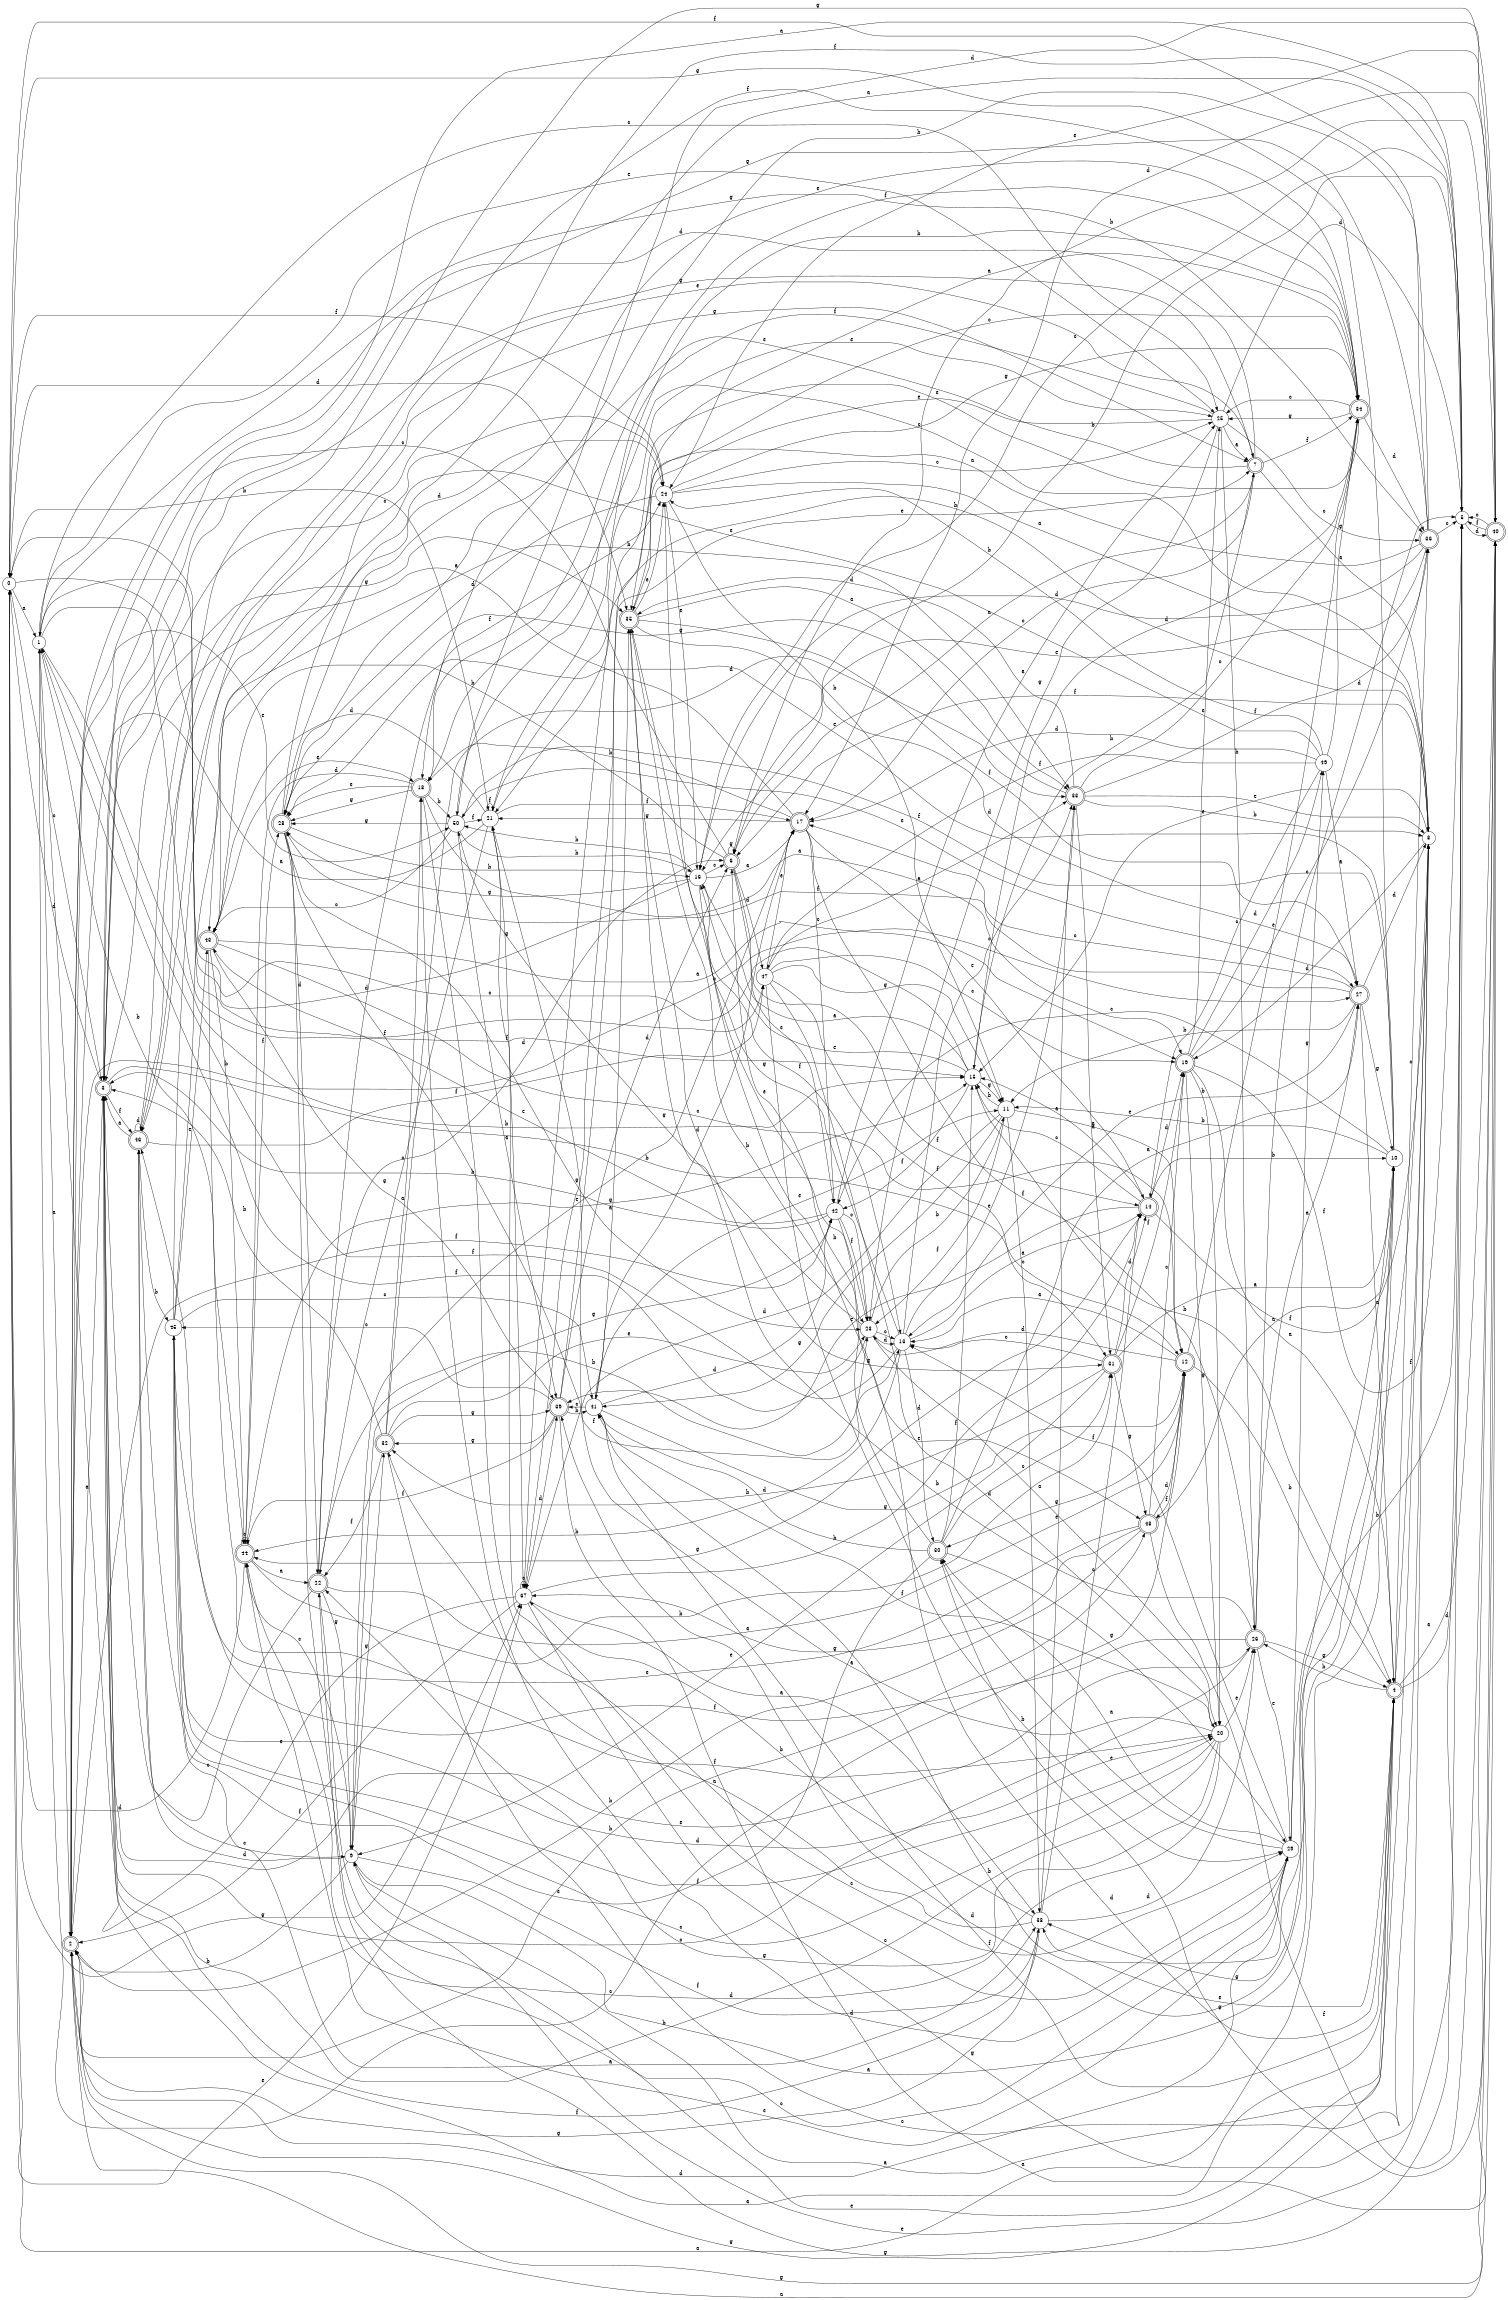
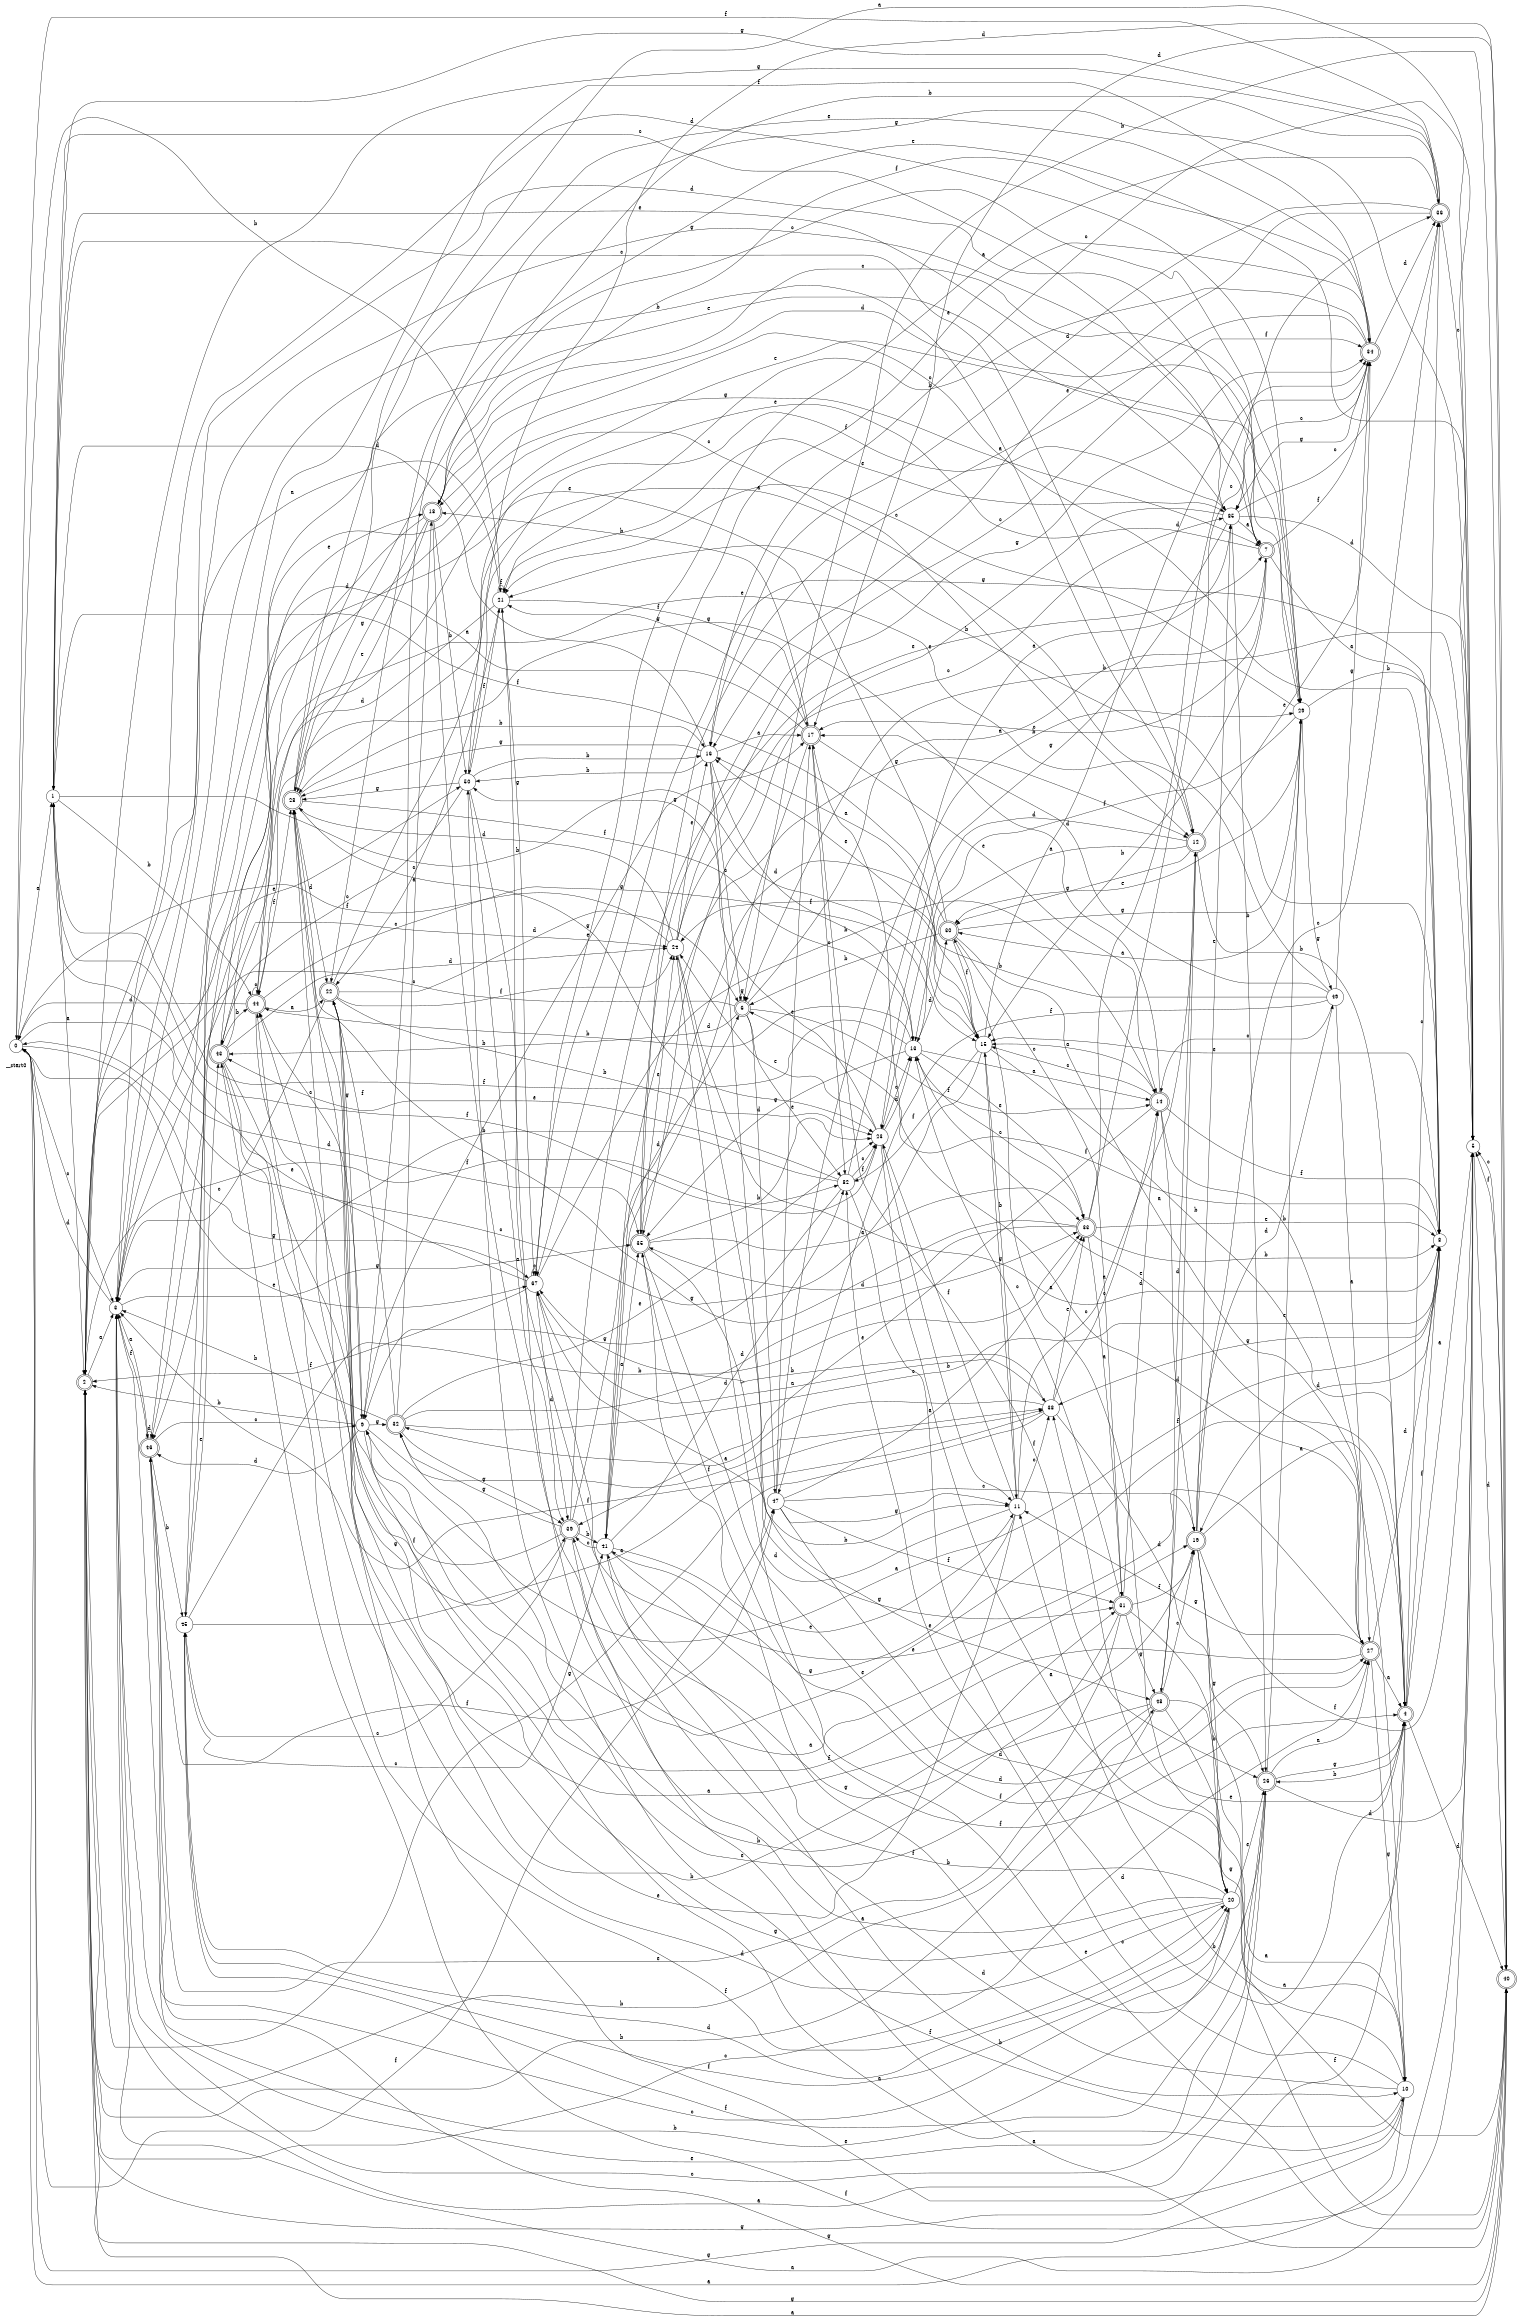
node "25": label "25" -> "85"
edge "27" -> "11": label "b" -> "g"
node "__start0": added
node "3": shape doublecircle -> circle
node "42": label "42" -> "82"
edge "11" -> "28": added, label "e"
